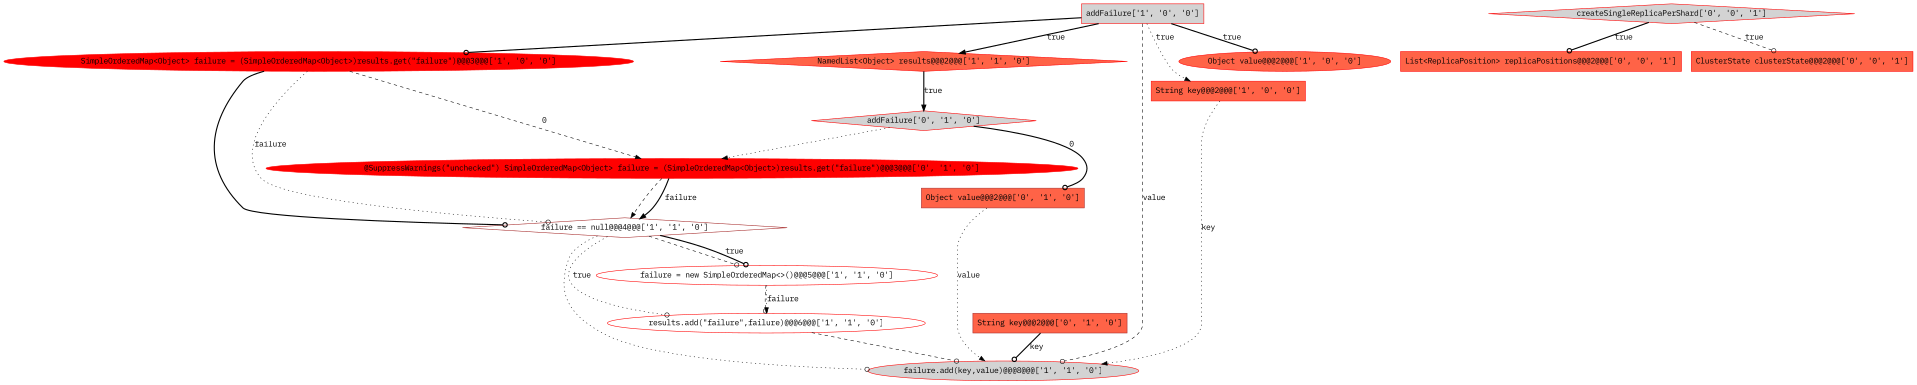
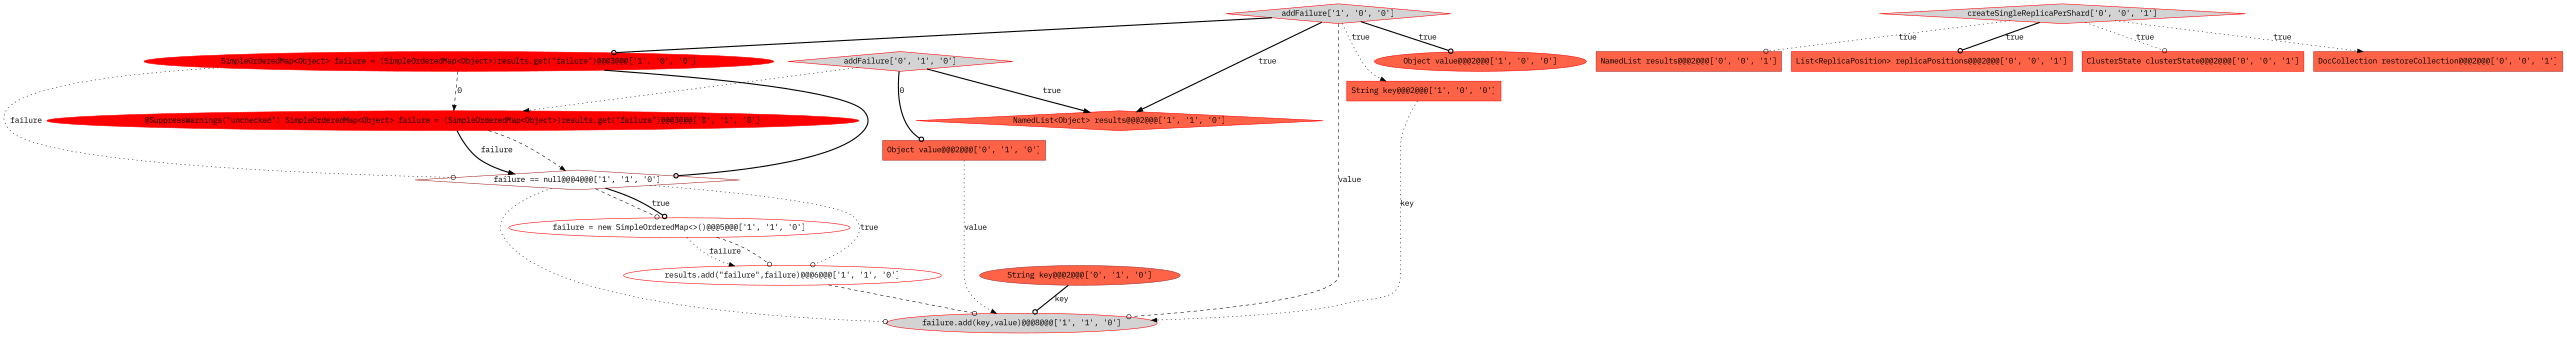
node "addFailure['1', '0', '0']": shape box -> diamond
edge "createSingleReplicaPerShard['0', '0', '1']" -> "ClusterState clusterState@@@2@@@['0', '0', '1']": style dashed -> dotted
node "NamedList results@@@2@@@['0', '0', '1']": added
node "DocCollection restoreCollection@@@2@@@['0', '0', '1']": added
edge "NamedList<Object> results@@@2@@@['1', '1', '0']" -> "addFailure['0', '1', '0']": reversed
node "String key@@@2@@@['0', '1', '0']": shape box -> ellipse
